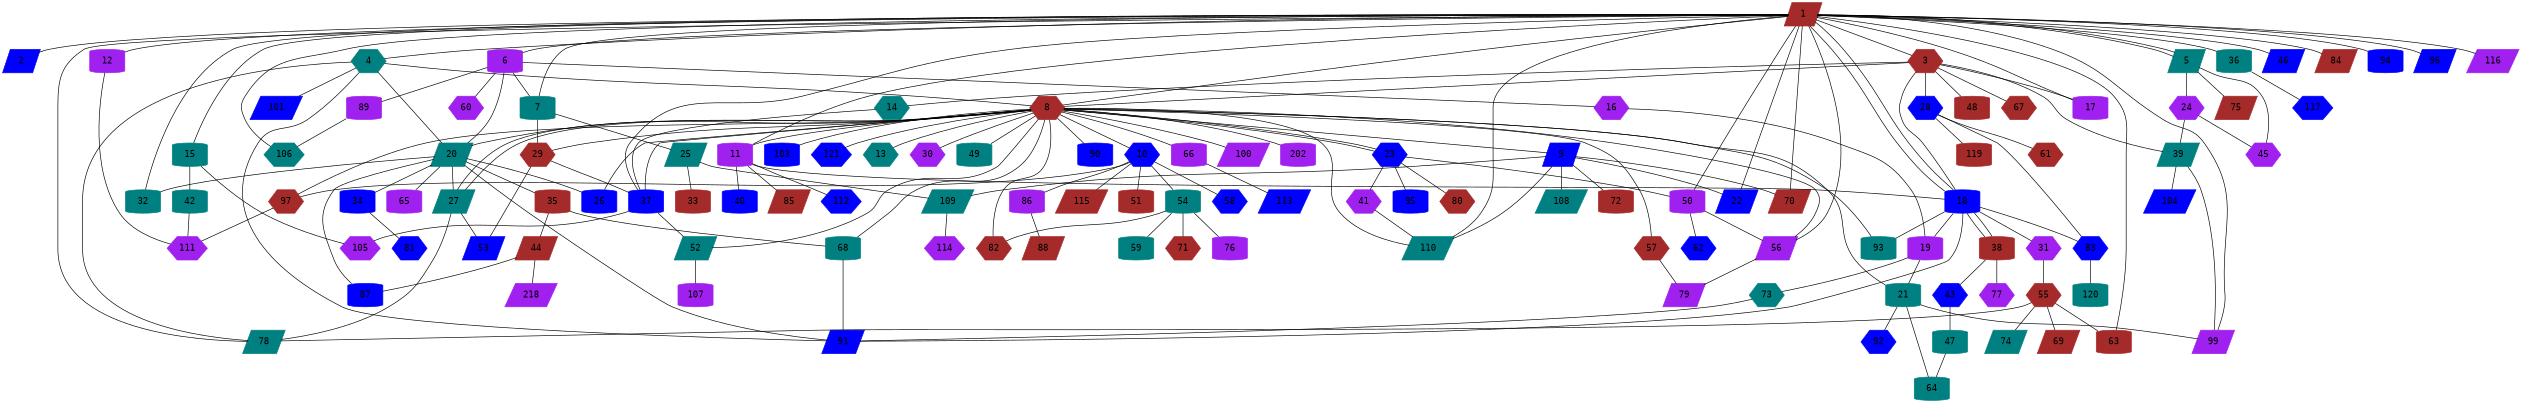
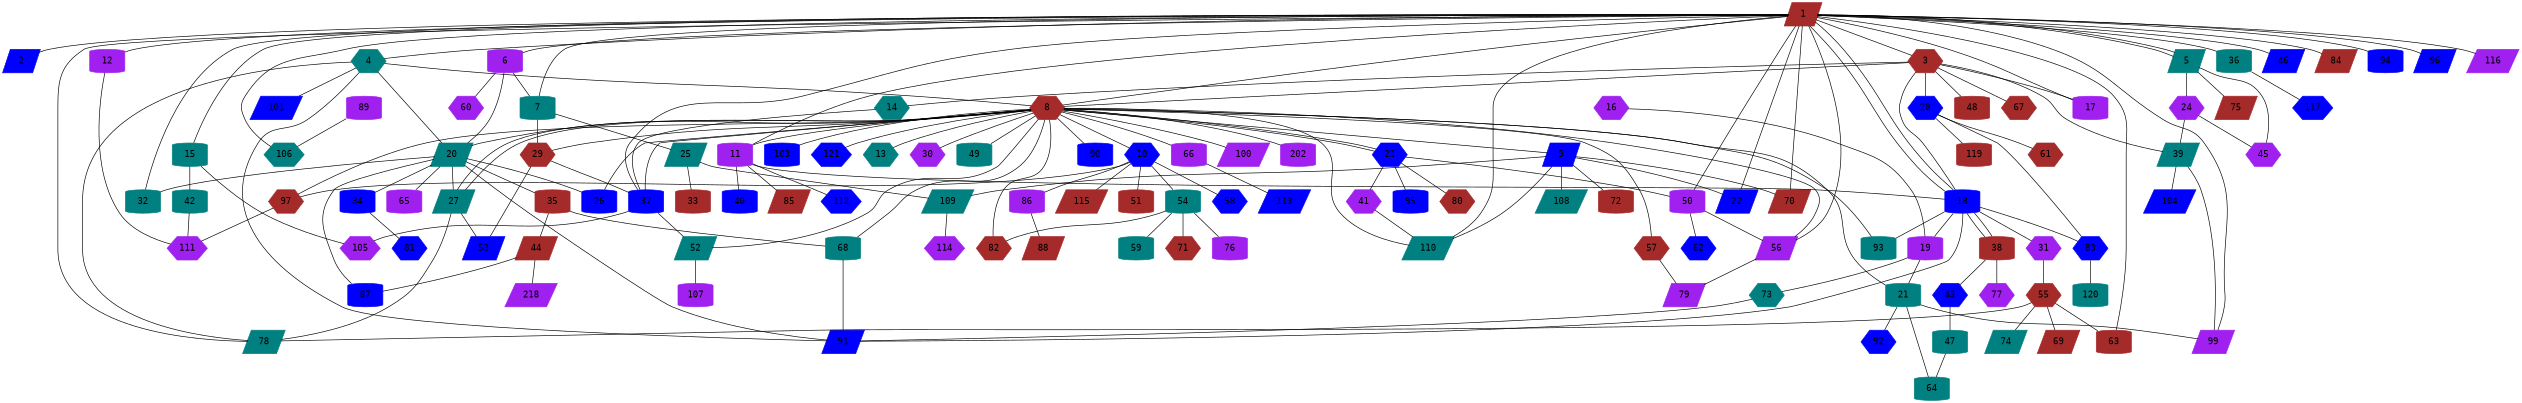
edge "6" -- "89": removed
edge "6" -- "16": removed
